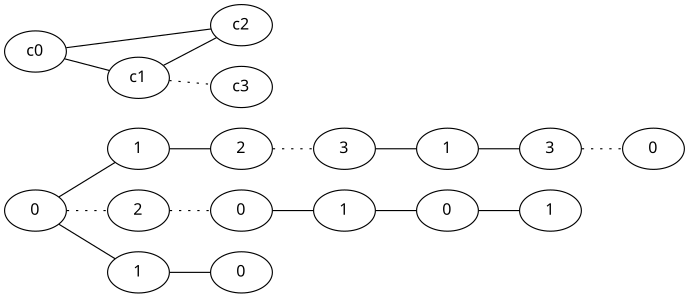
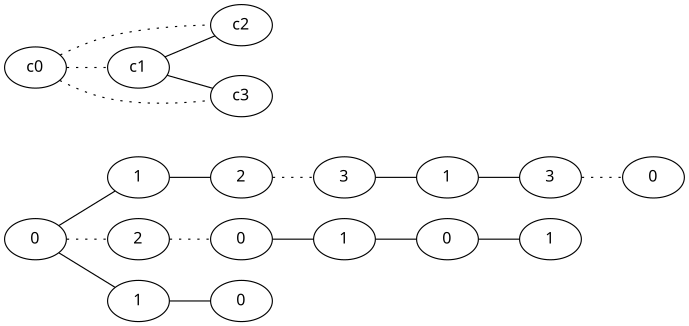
edge "c2" -- "c0": style solid -> dotted
edge "c0" -- "c1": style solid -> dotted
edge "c1" -- "c3": style dotted -> solid
edge "c0" -- "c3": added
